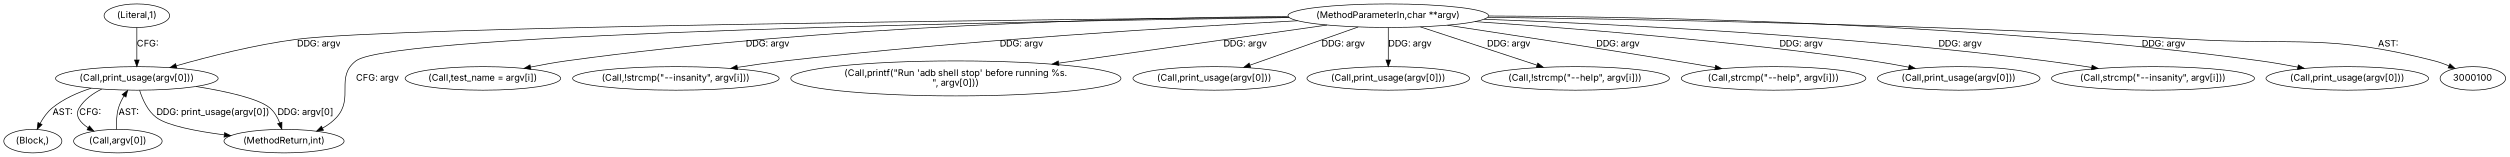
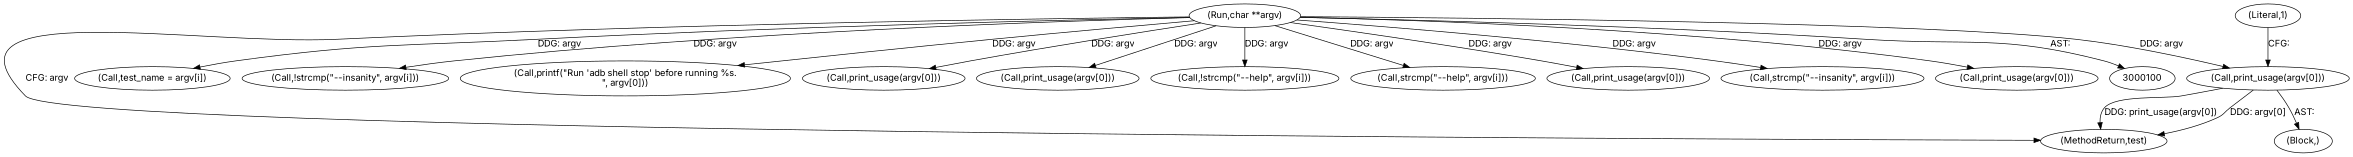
node "(MethodParameterIn,char **argv)": label "(MethodParameterIn,char **argv)" -> "(Run,char **argv)"
node "(Call,argv[0])": removed
node "(MethodReturn,int)": label "(MethodReturn,int)" -> "(MethodReturn,test)"
